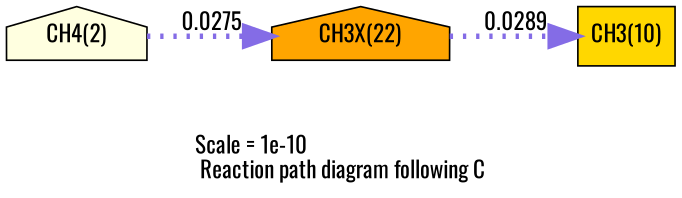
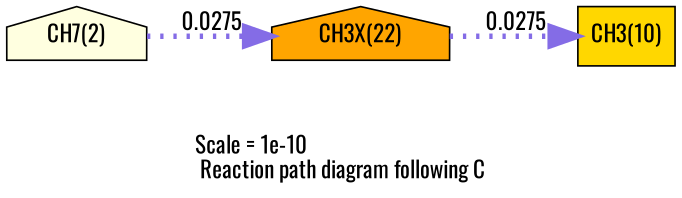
edge "CH3X(22)" -> "CH3(10)": label " 0.0289" -> " 0.0275"
node "CH4(2)": label "CH4(2)" -> "CH7(2)"
